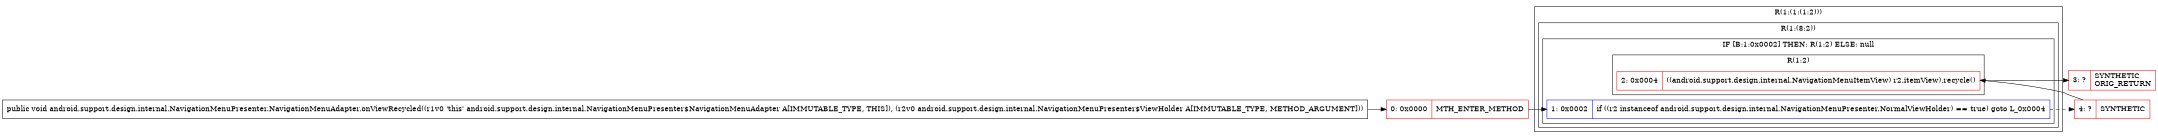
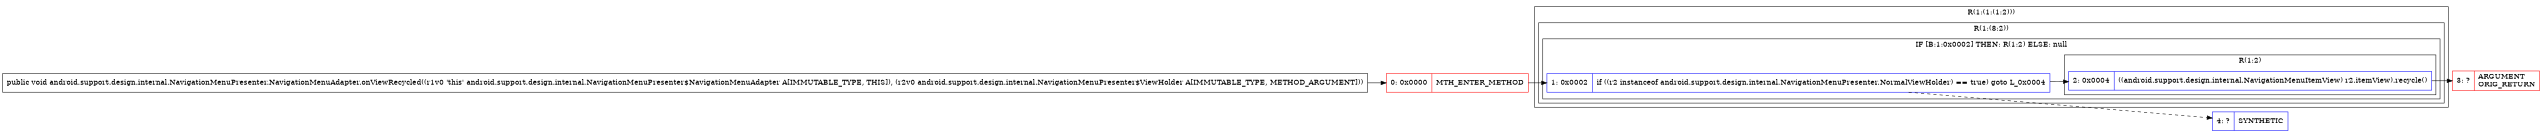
node "3: ?": text "SYNTHETIC" -> "ARGUMENT"
node "2: 0x0004": color red -> blue
edge "4: ?" -> "2: 0x0004": now "1: 0x0002" -> "2: 0x0004"
node "4: ?": color red -> blue
